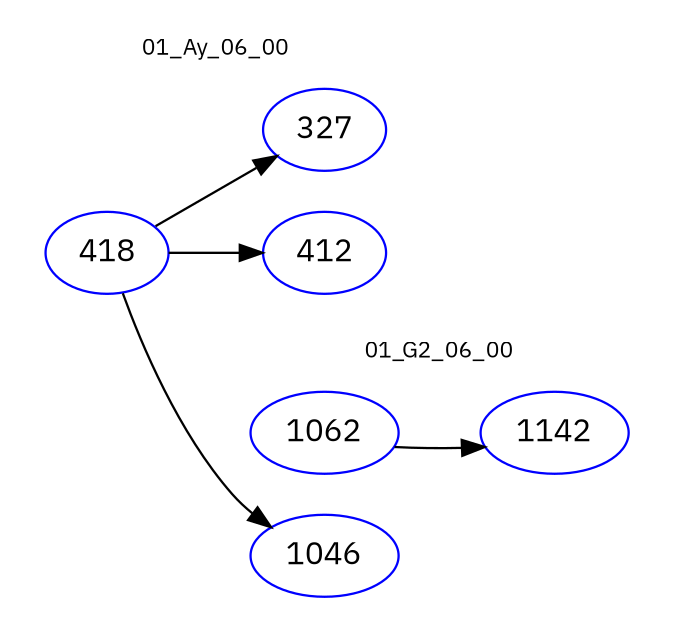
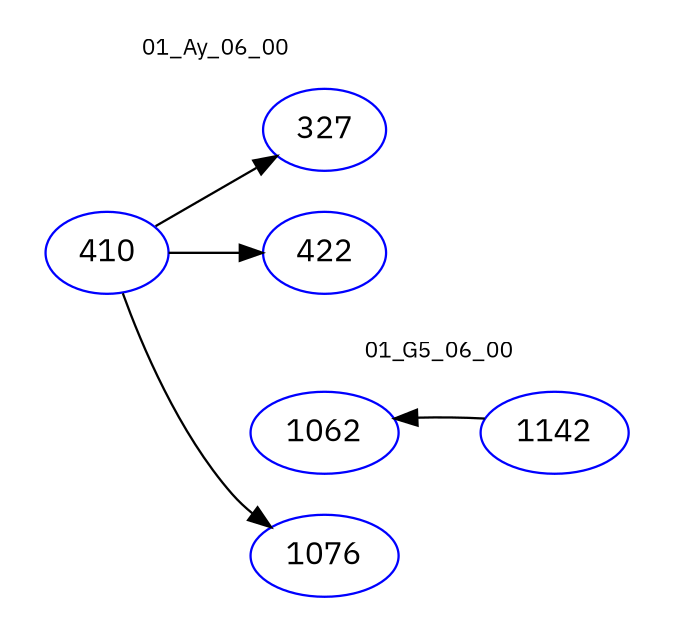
node "418": label "418" -> "410"
node "412": label "412" -> "422"
cluster "01_G2_06_00": label "01_G2_06_00" -> "01_G5_06_00"
edge "1062" -> "1142": reversed
node "1046": label "1046" -> "1076"
